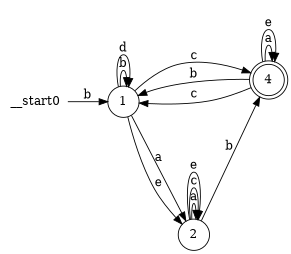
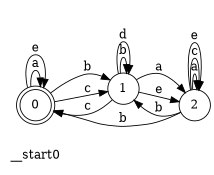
node "4": label "4" -> "0"
edge "__start0" -> "1": now "2" -> "1"
